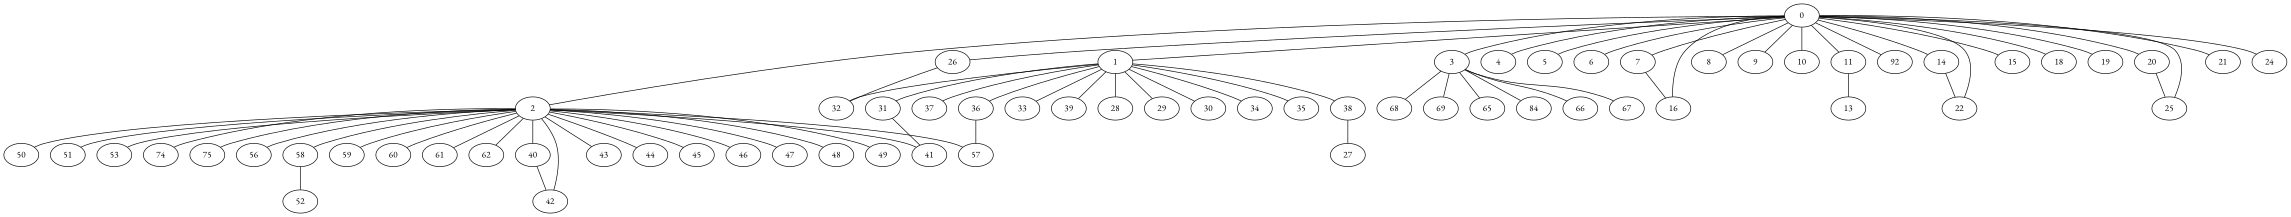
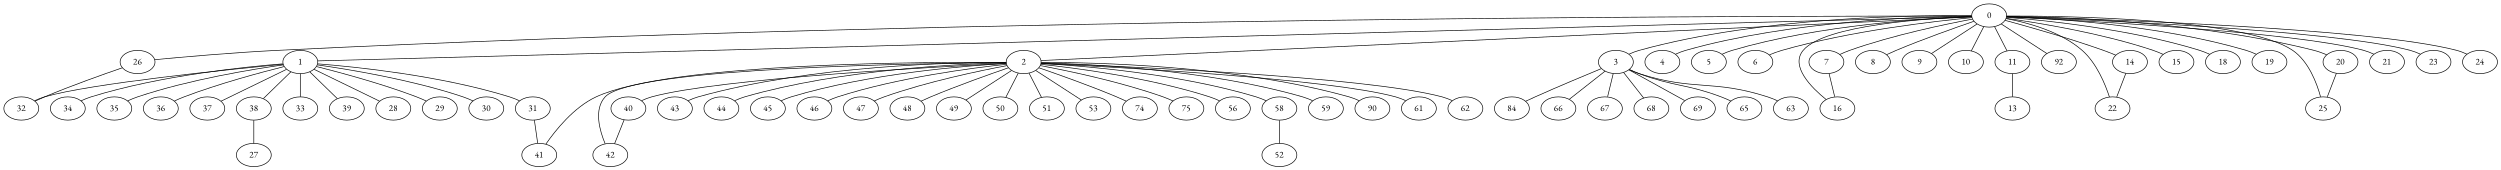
node "23": added
node "63": added
node "60": label "60" -> "90"
node "57": removed
